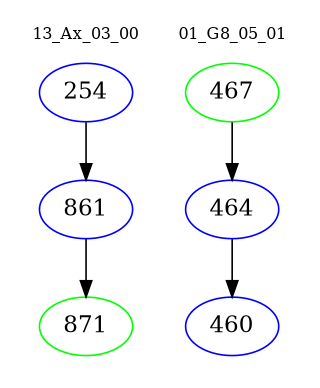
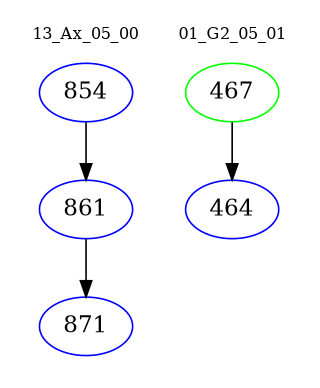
cluster "13_Ax_03_00": label "13_Ax_03_00" -> "13_Ax_05_00"
cluster "01_G8_05_01": label "01_G8_05_01" -> "01_G2_05_01"
node "254": label "254" -> "854"
node "871": color green -> blue
node "460": removed
